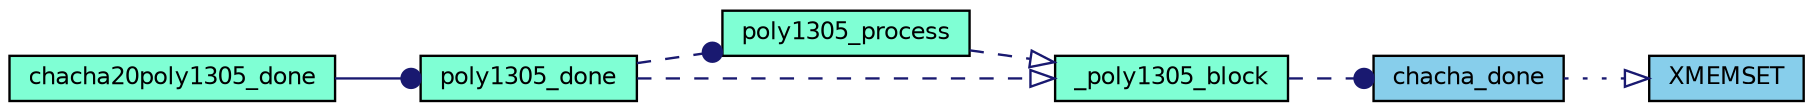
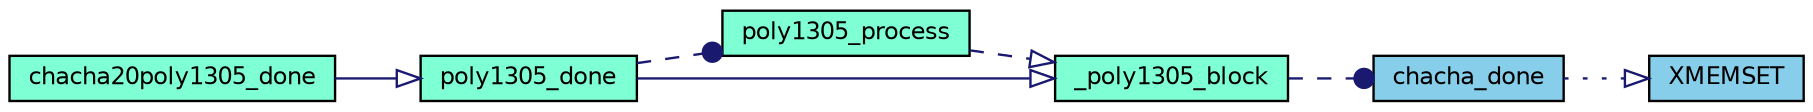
edge "chacha20poly1305_done" -> "poly1305_done": arrowhead dot -> onormal
edge "poly1305_done" -> "_poly1305_block": style dashed -> solid
